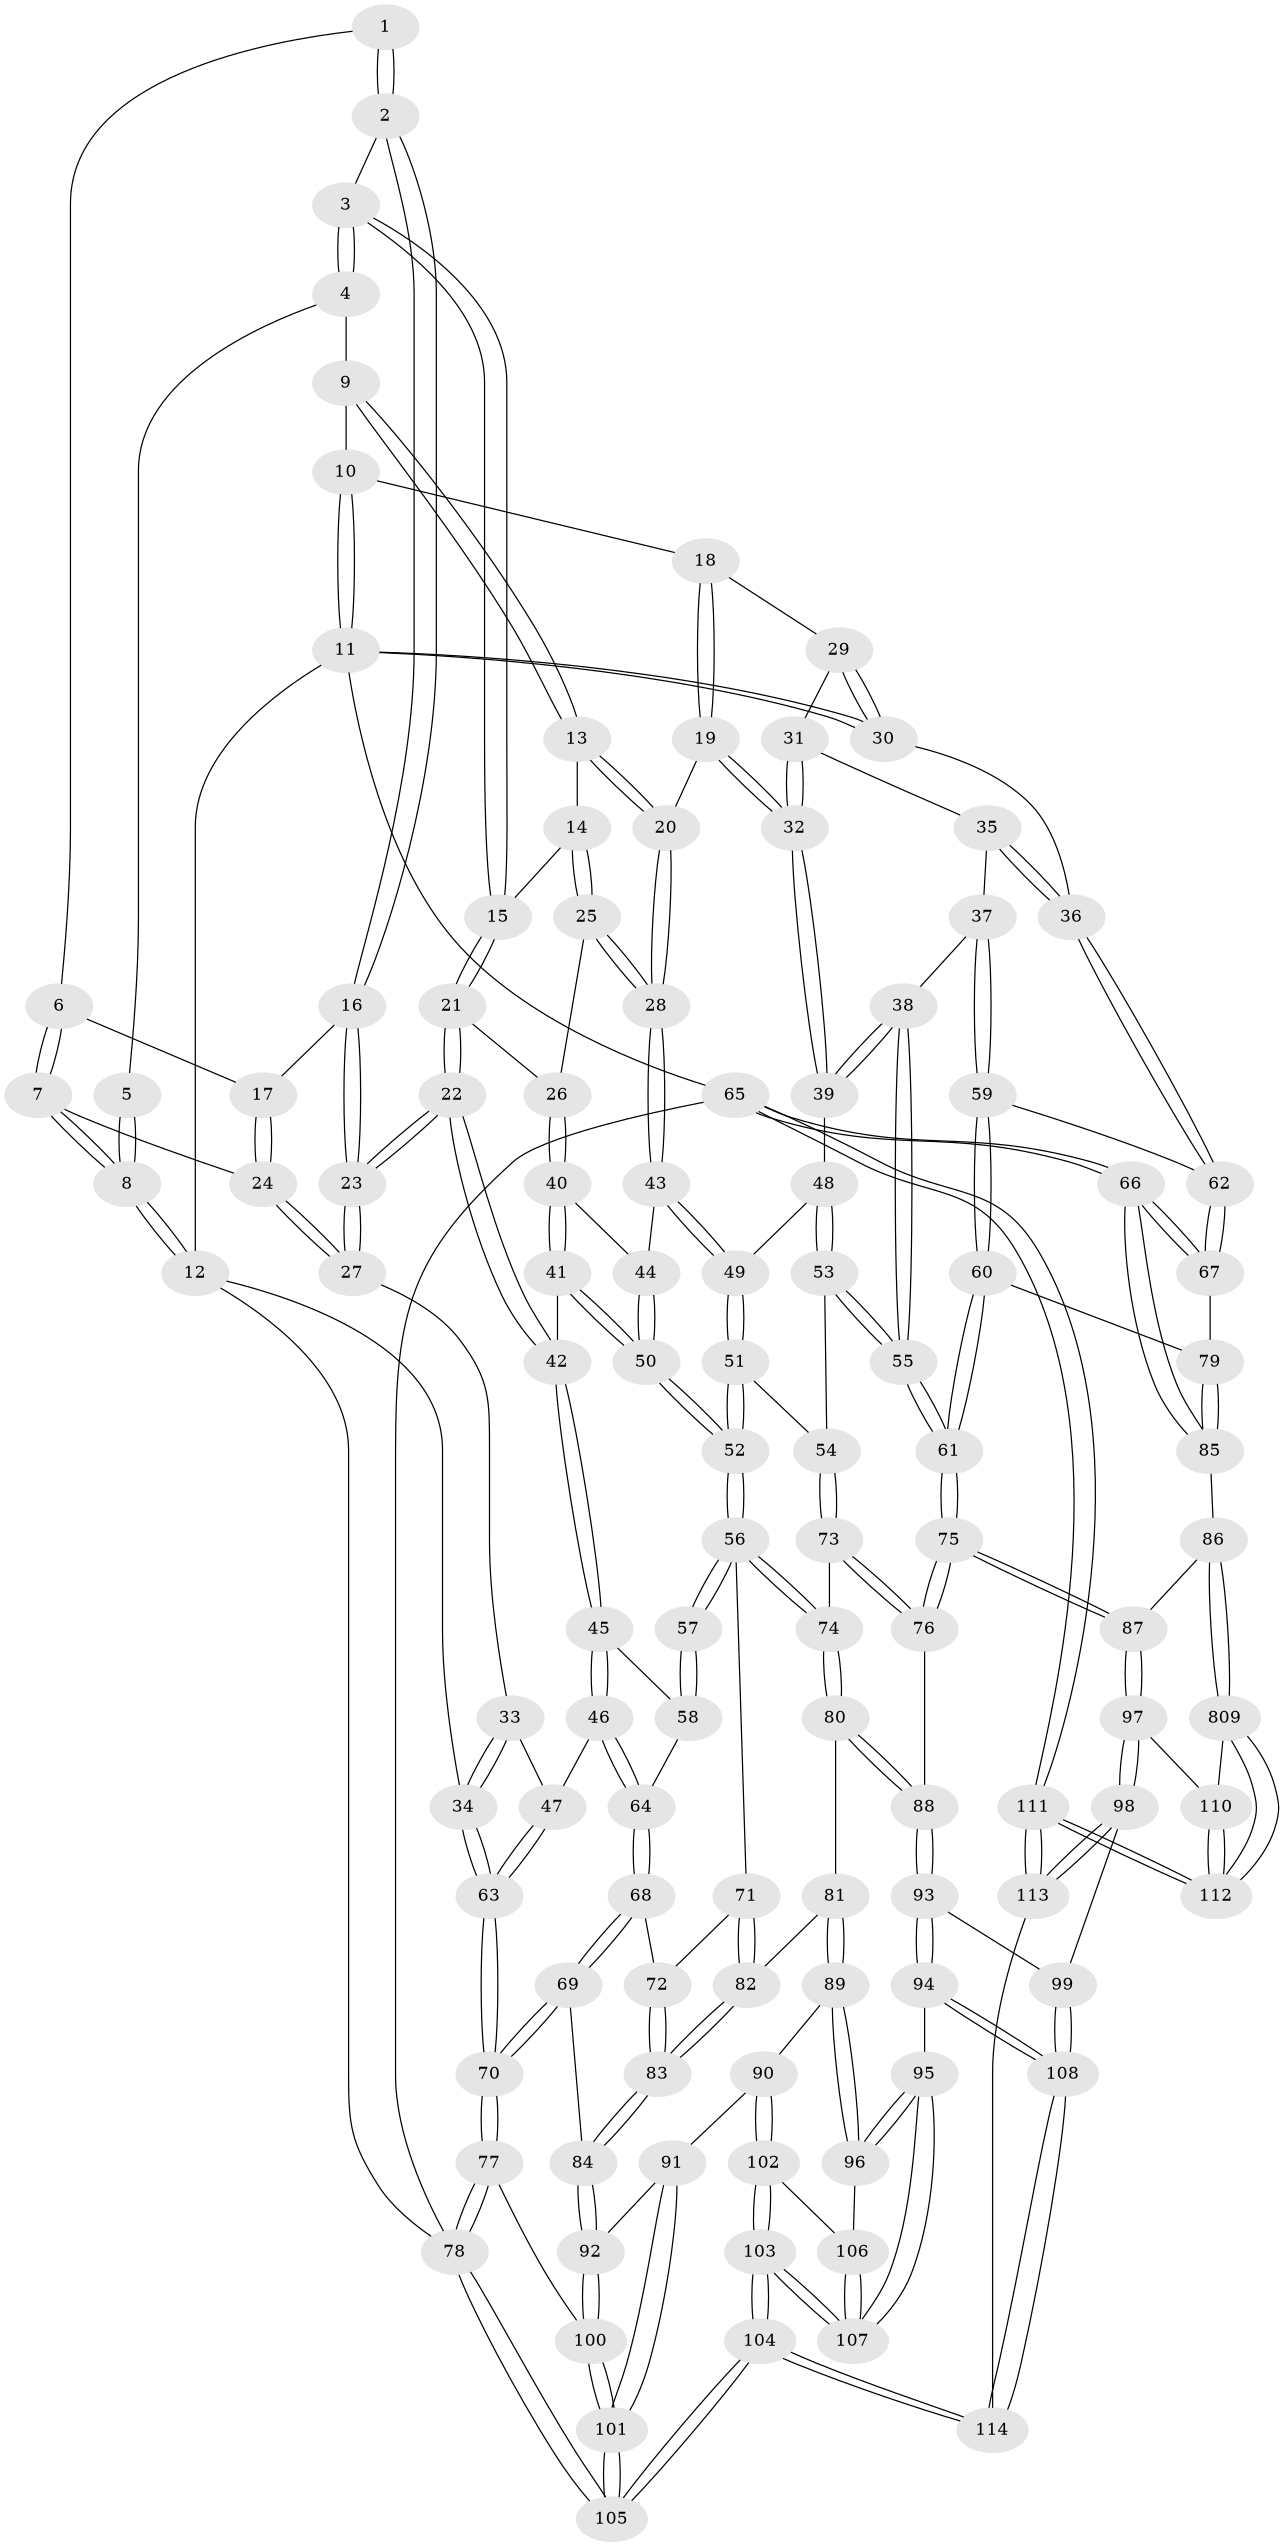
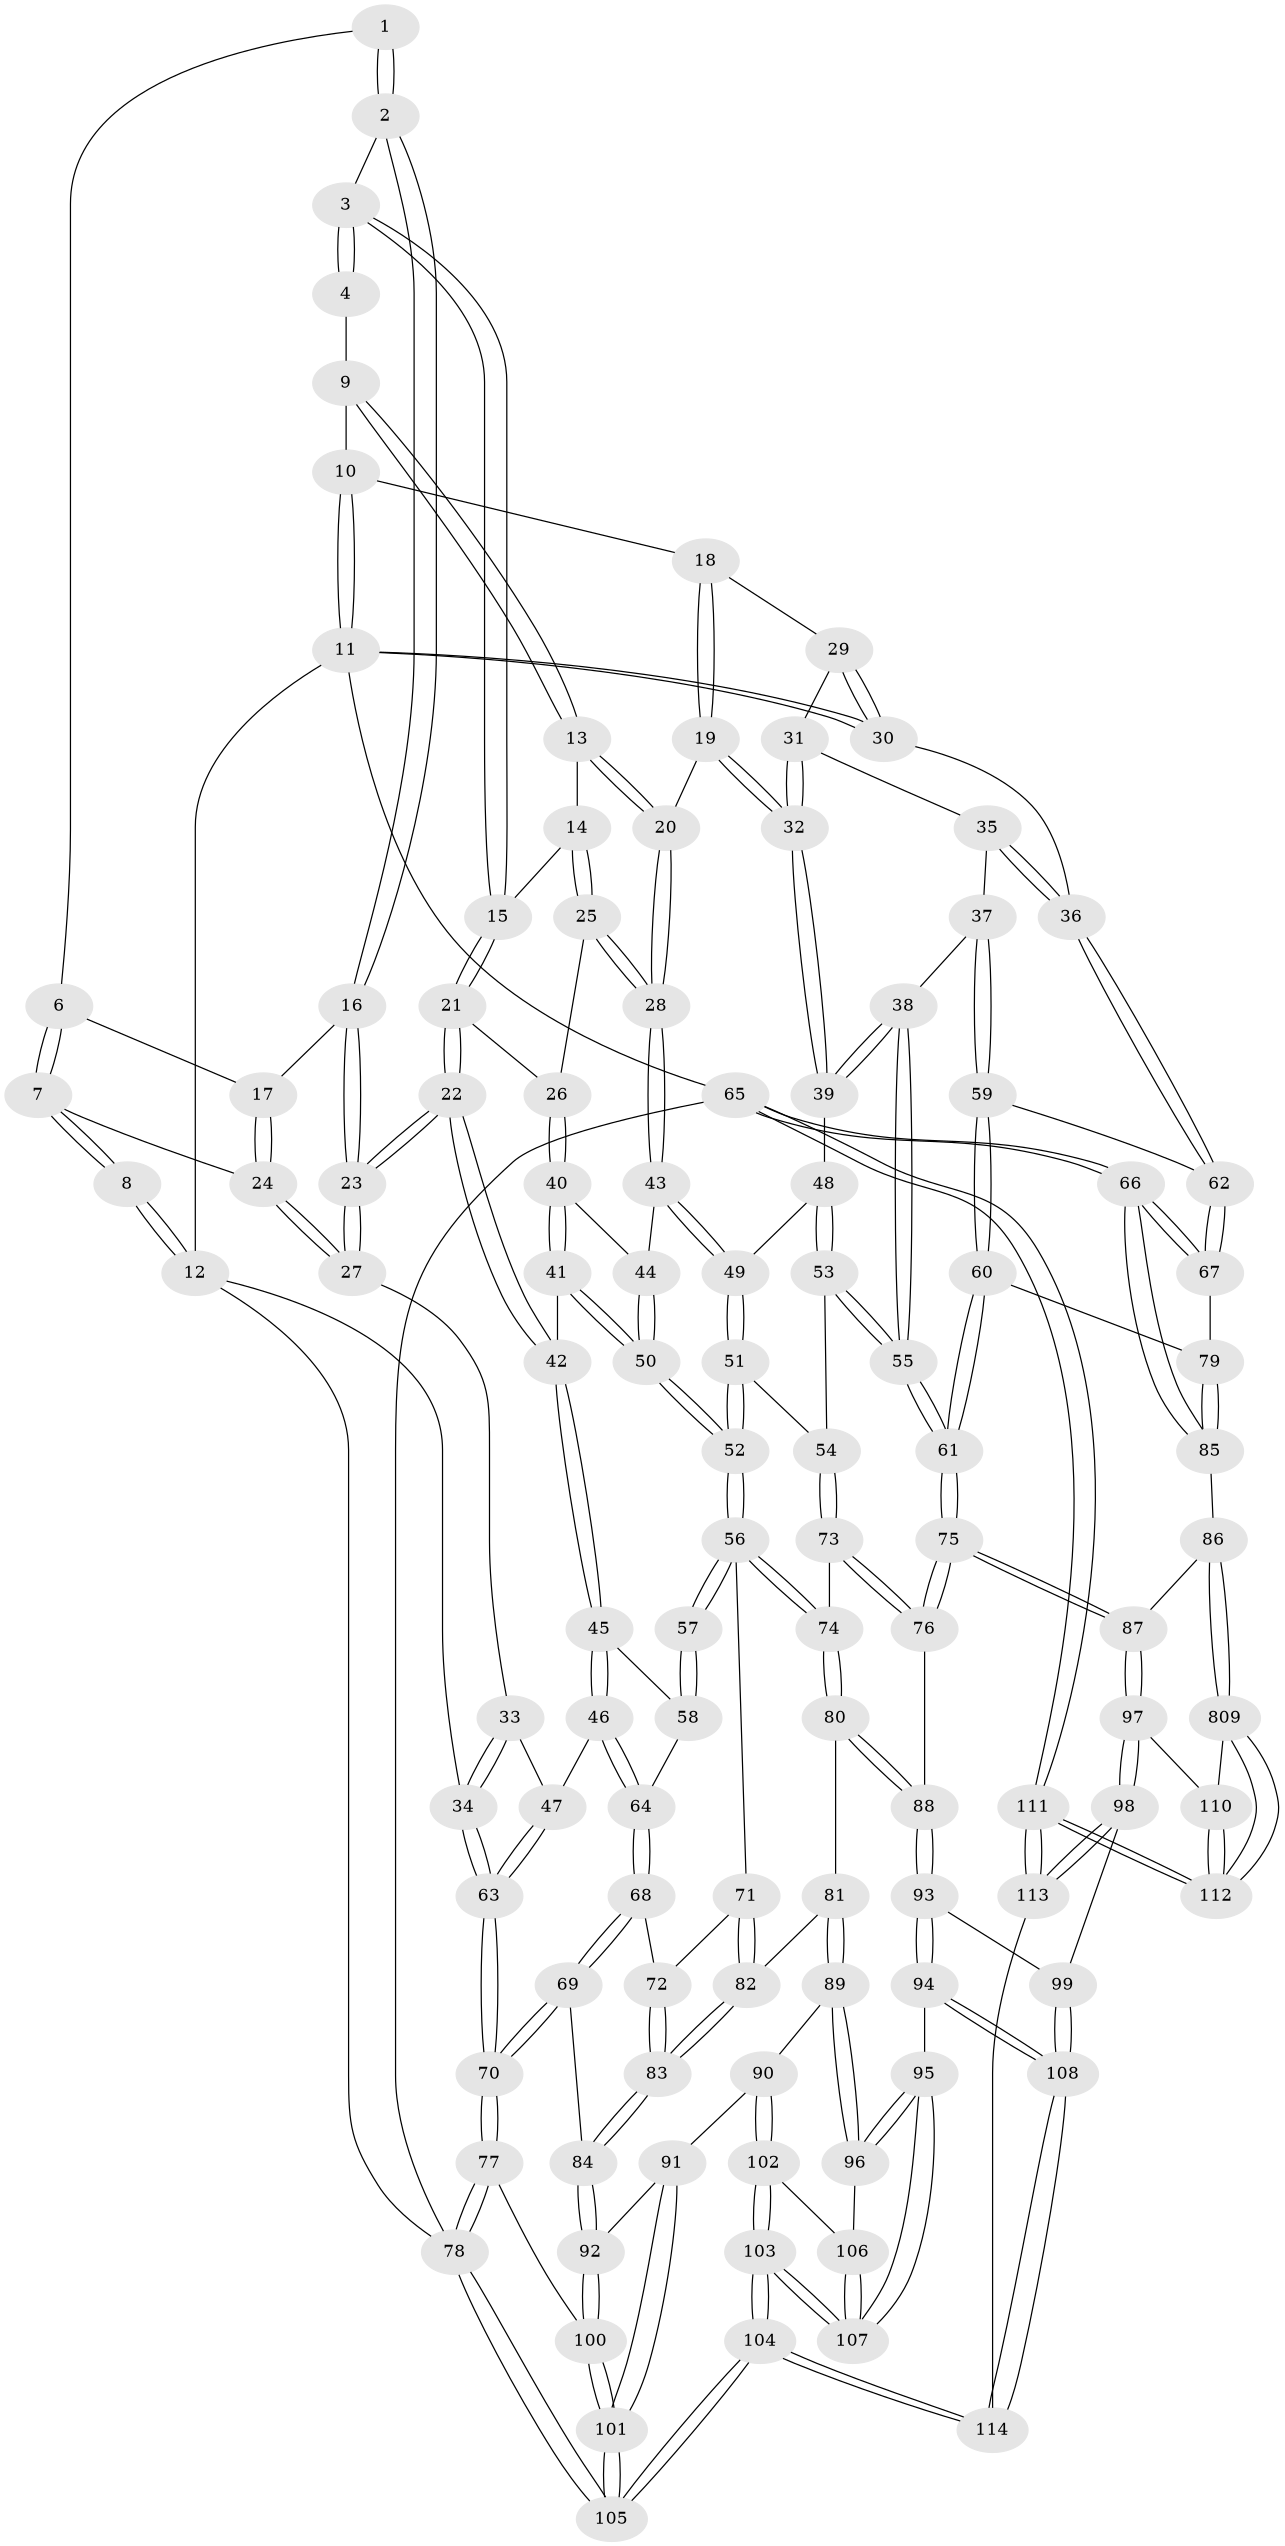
node "5": removed
